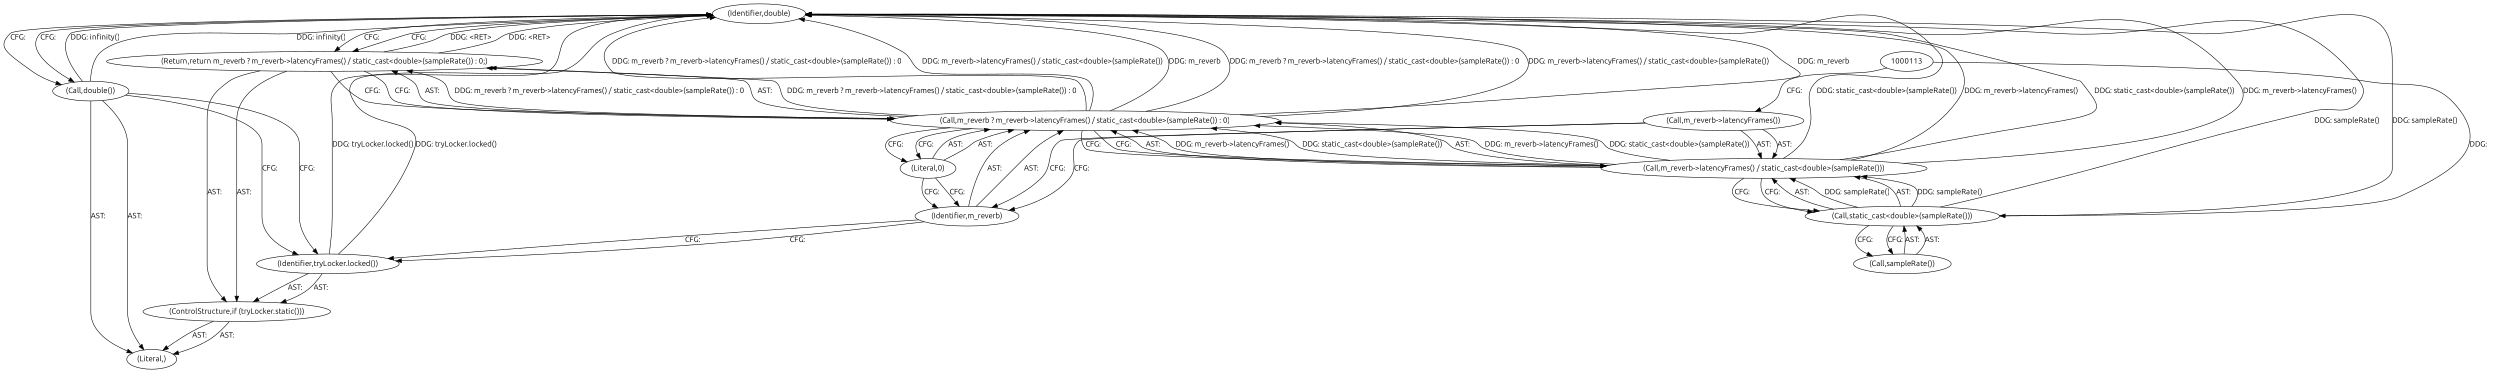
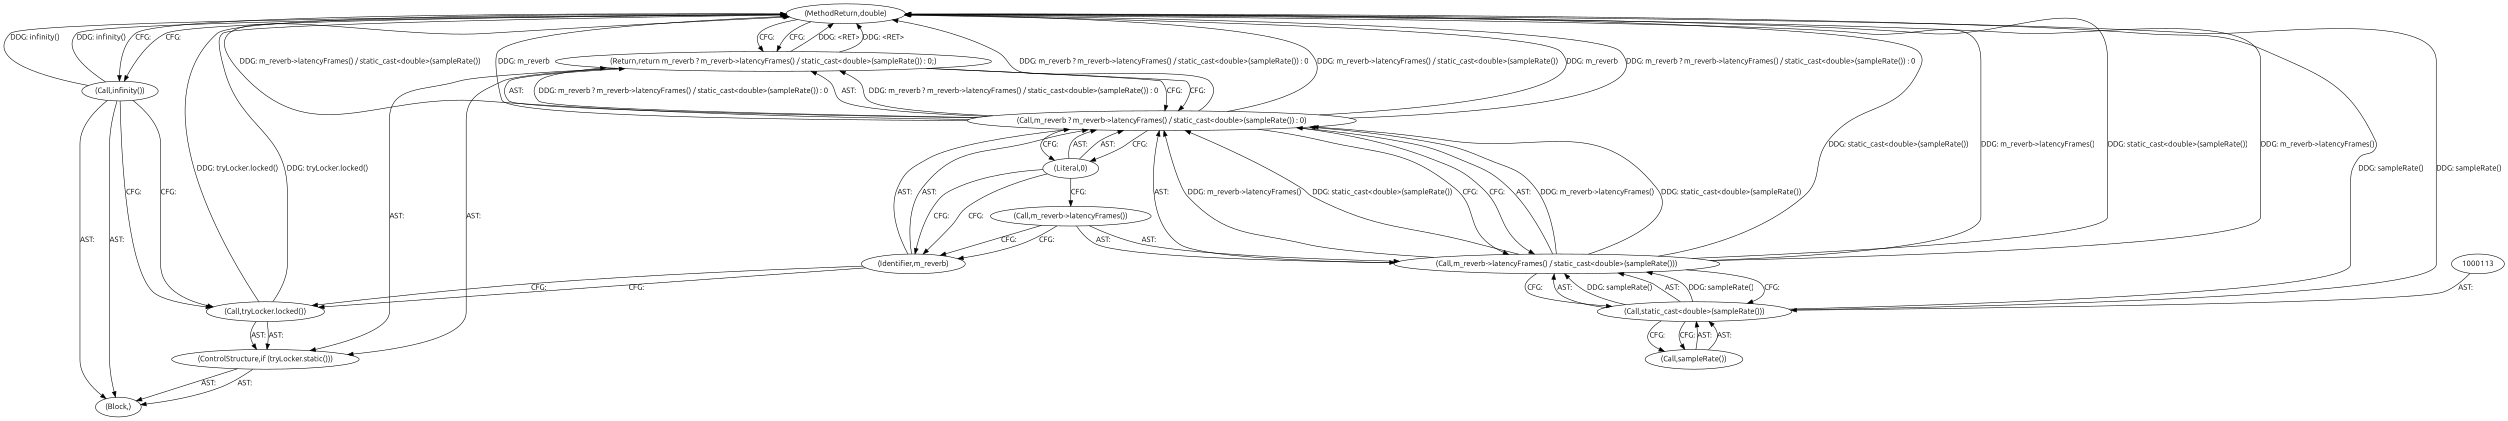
node "(Identifier,double)": label "(Identifier,double)" -> "(MethodReturn,double)"
edge "1000113" -> "(Call,m_reverb->latencyFrames())": now "(Literal,0)" -> "(Call,m_reverb->latencyFrames())"
node "(Call,double())": label "(Call,double())" -> "(Call,infinity())"
edge "1000113" -> "(Call,static_cast<double>(sampleRate()))": label "DDG: " -> "AST: "
node "(Identifier,tryLocker.locked())": label "(Identifier,tryLocker.locked())" -> "(Call,tryLocker.locked())"
node "(Literal,)": label "(Literal,)" -> "(Block,)"
